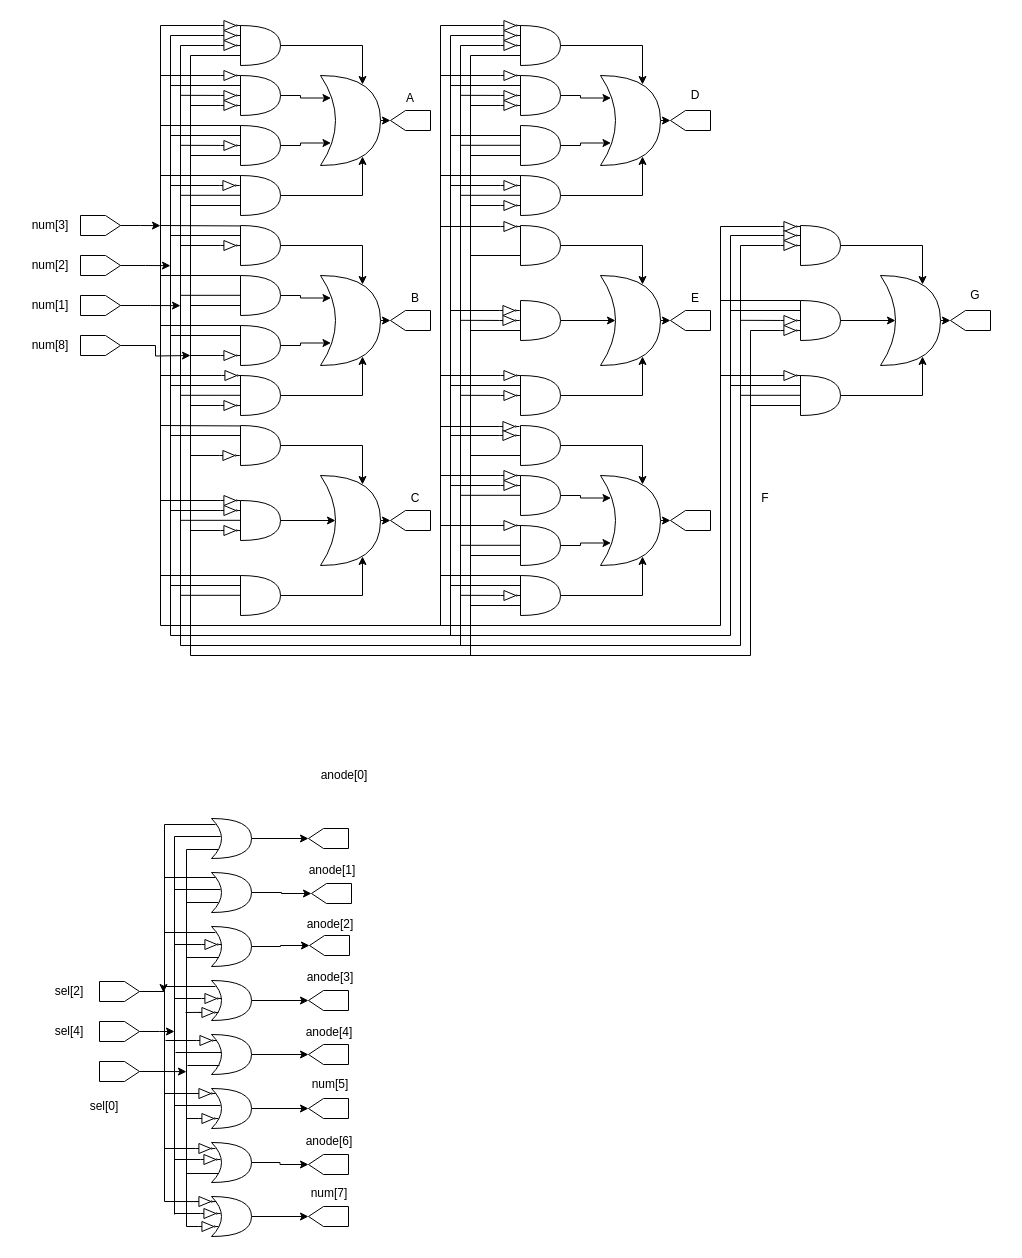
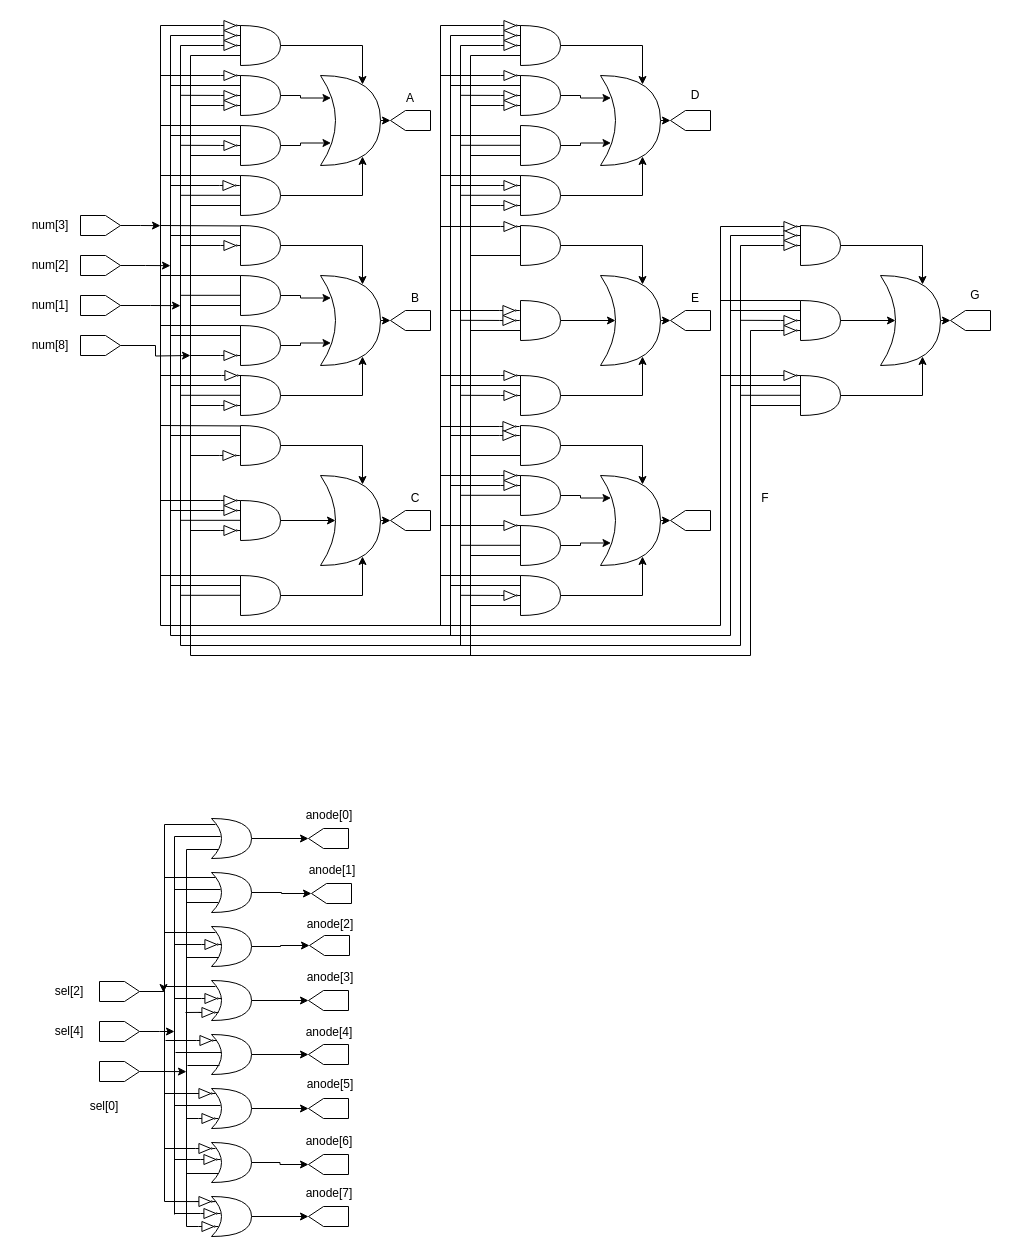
node "anode[0]": moved (345, 775) -> (330, 815)
node "num[5]": label "num[5]" -> "anode[5]"
node "num[7]": label "num[7]" -> "anode[7]"
